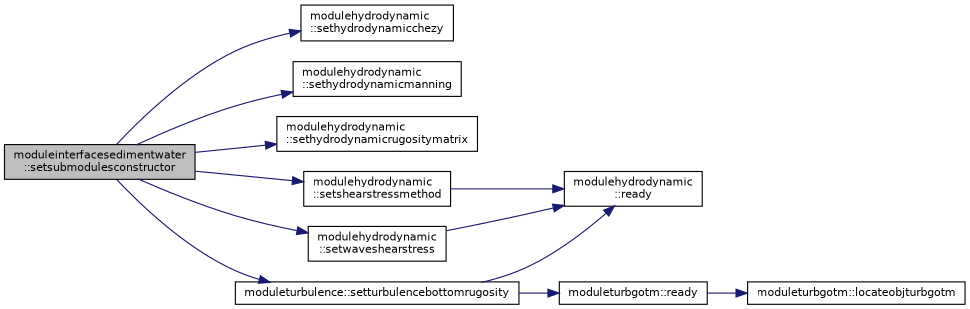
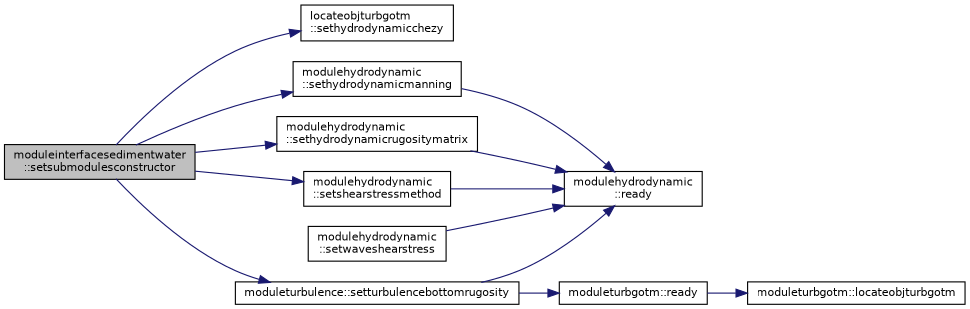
node "modulehydrodynamic ::sethydrodynamicchezy": label "modulehydrodynamic ::sethydrodynamicchezy" -> "locateobjturbgotm ::sethydrodynamicchezy"
edge "modulehydrodynamic ::sethydrodynamicmanning" -> "modulehydrodynamic ::ready": added
edge "modulehydrodynamic ::sethydrodynamicrugositymatrix" -> "modulehydrodynamic ::ready": added
edge "moduleinterfacesedimentwater ::setsubmodulesconstructor" -> "modulehydrodynamic ::setwaveshearstress": removed
